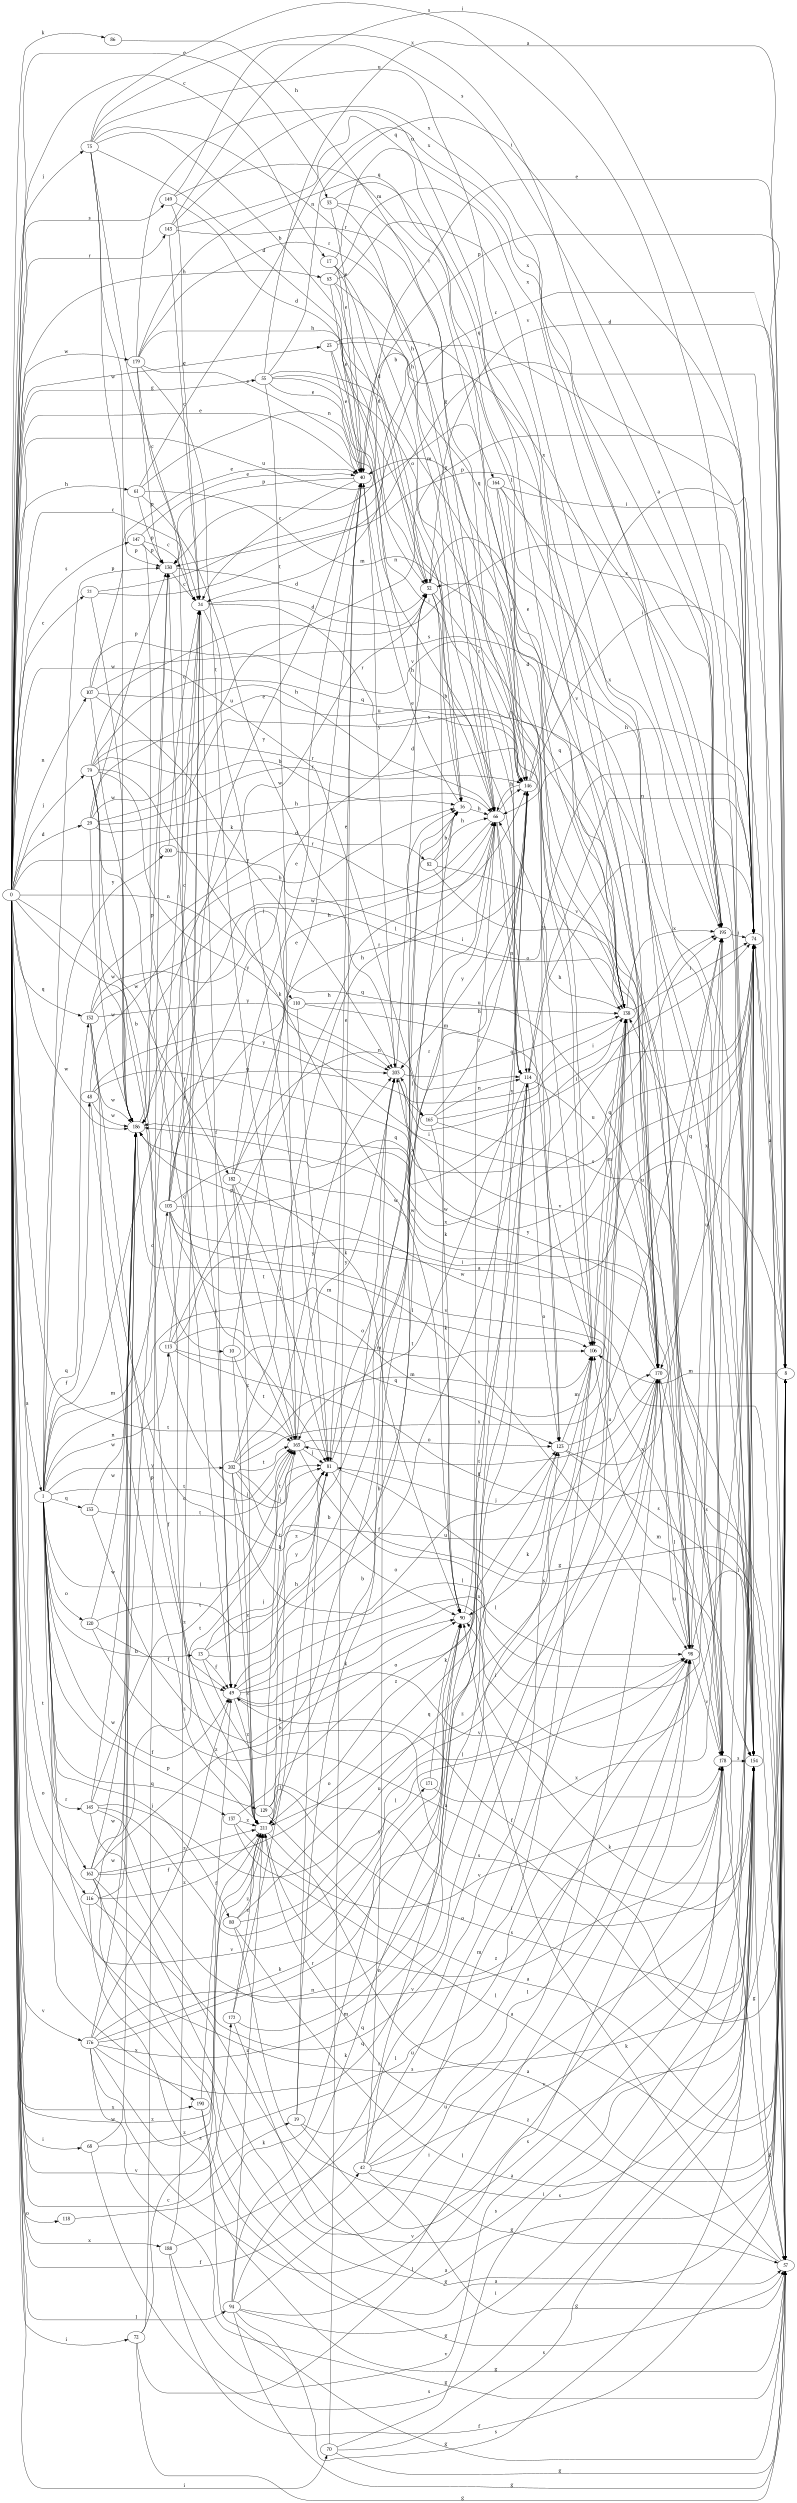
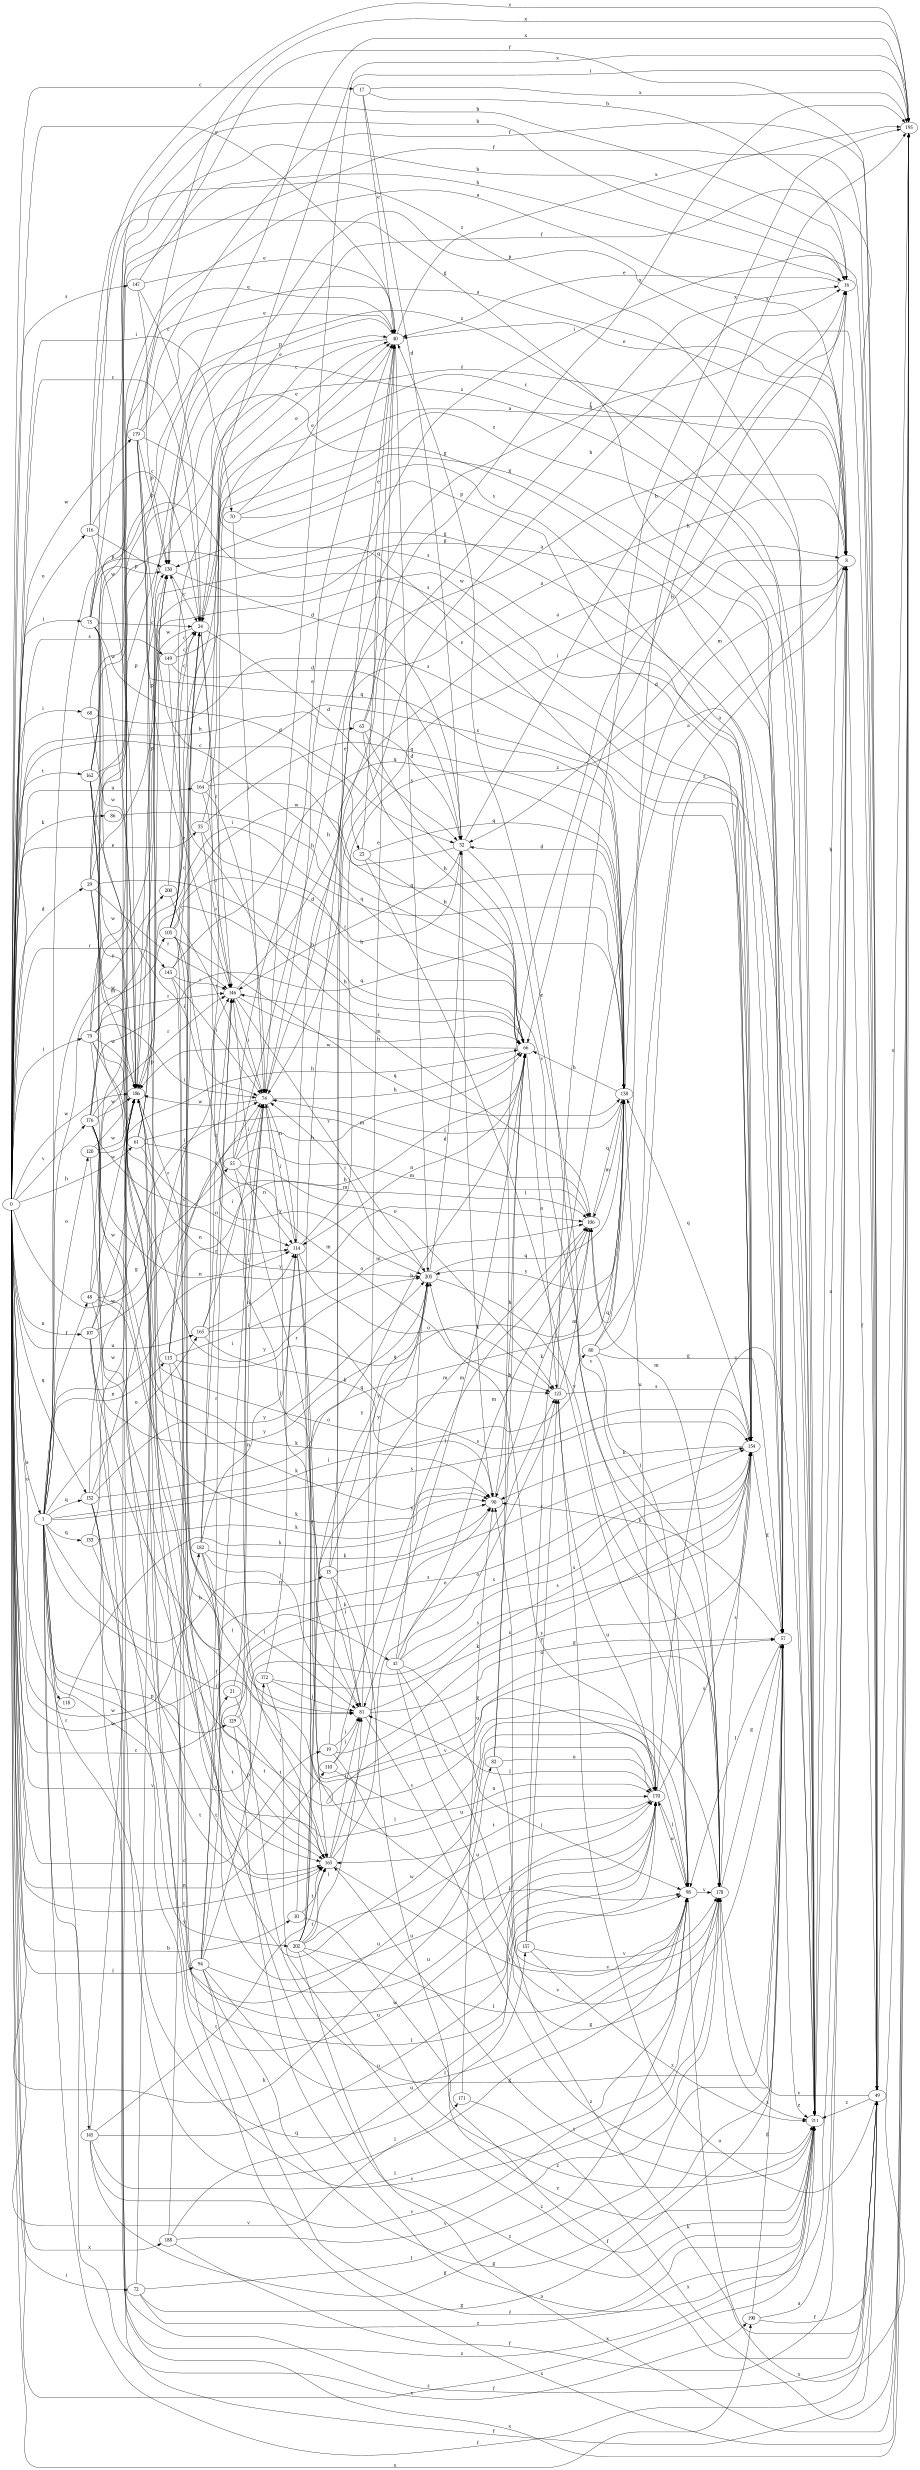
edge "21" -> "186": now "24" -> "186"
